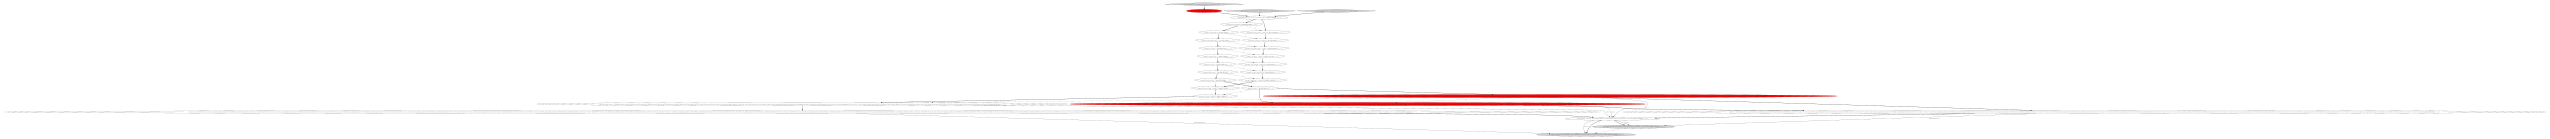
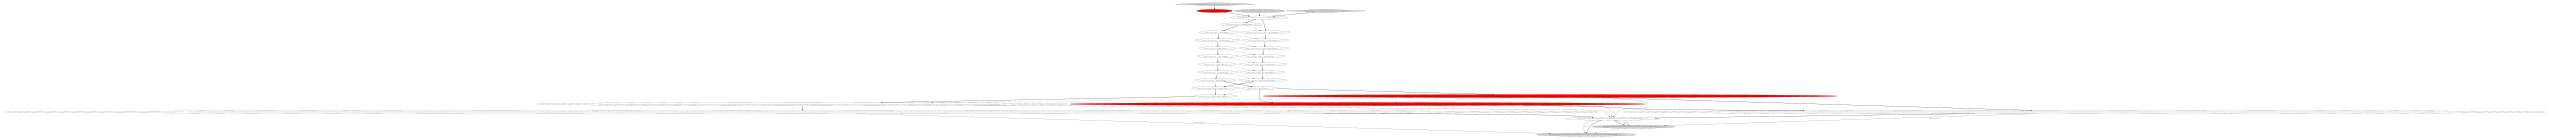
node "testGroupByWithAlphaNumericDimensionOrder['0', '0', '1']": shape diamond -> ellipse
